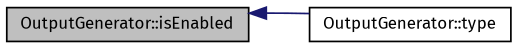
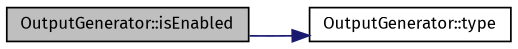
edge "OutputGenerator::type" -> "OutputGenerator::isEnabled": reversed
